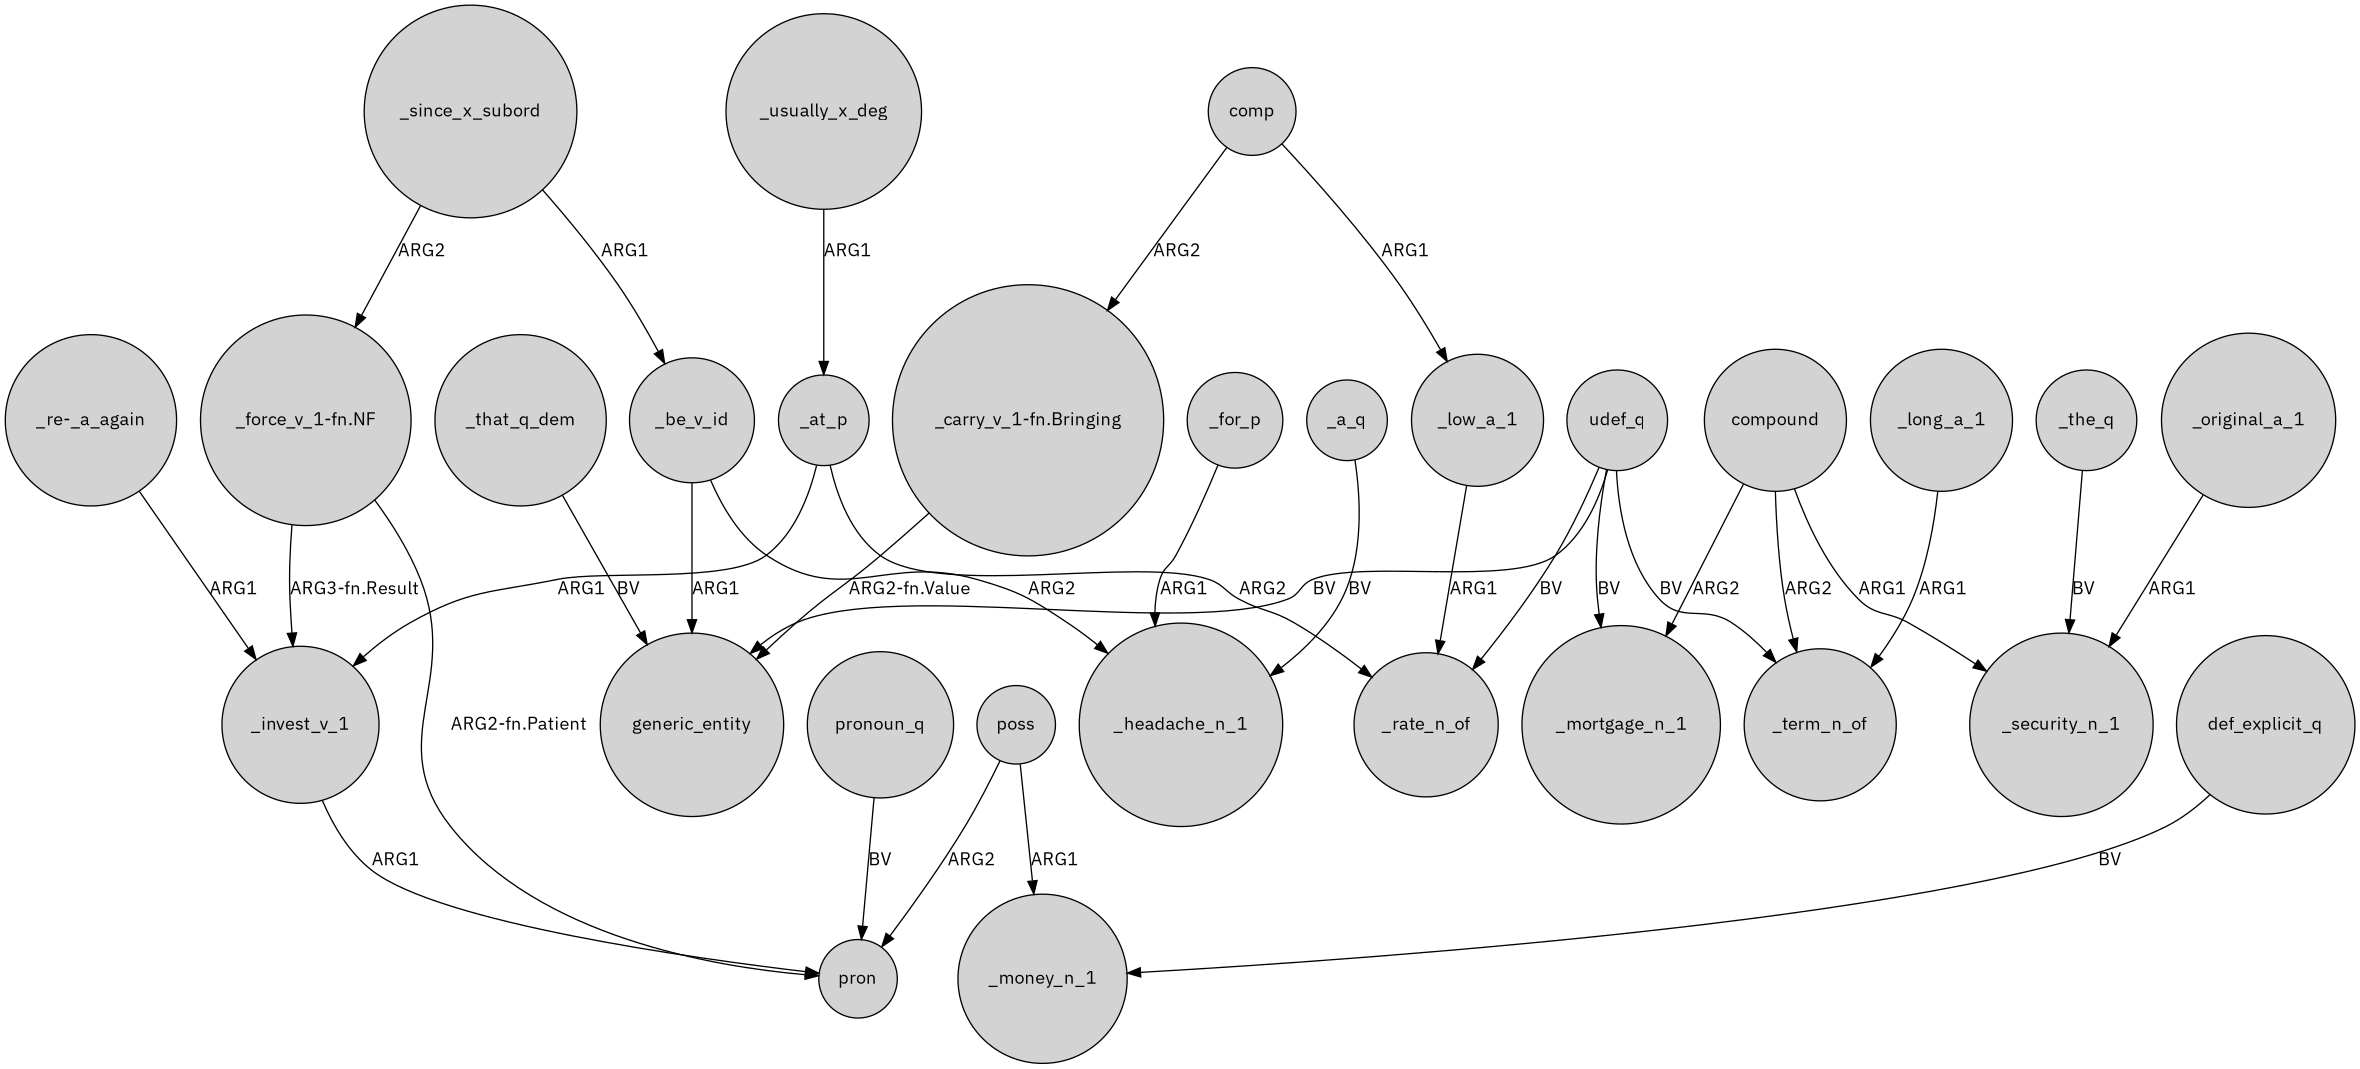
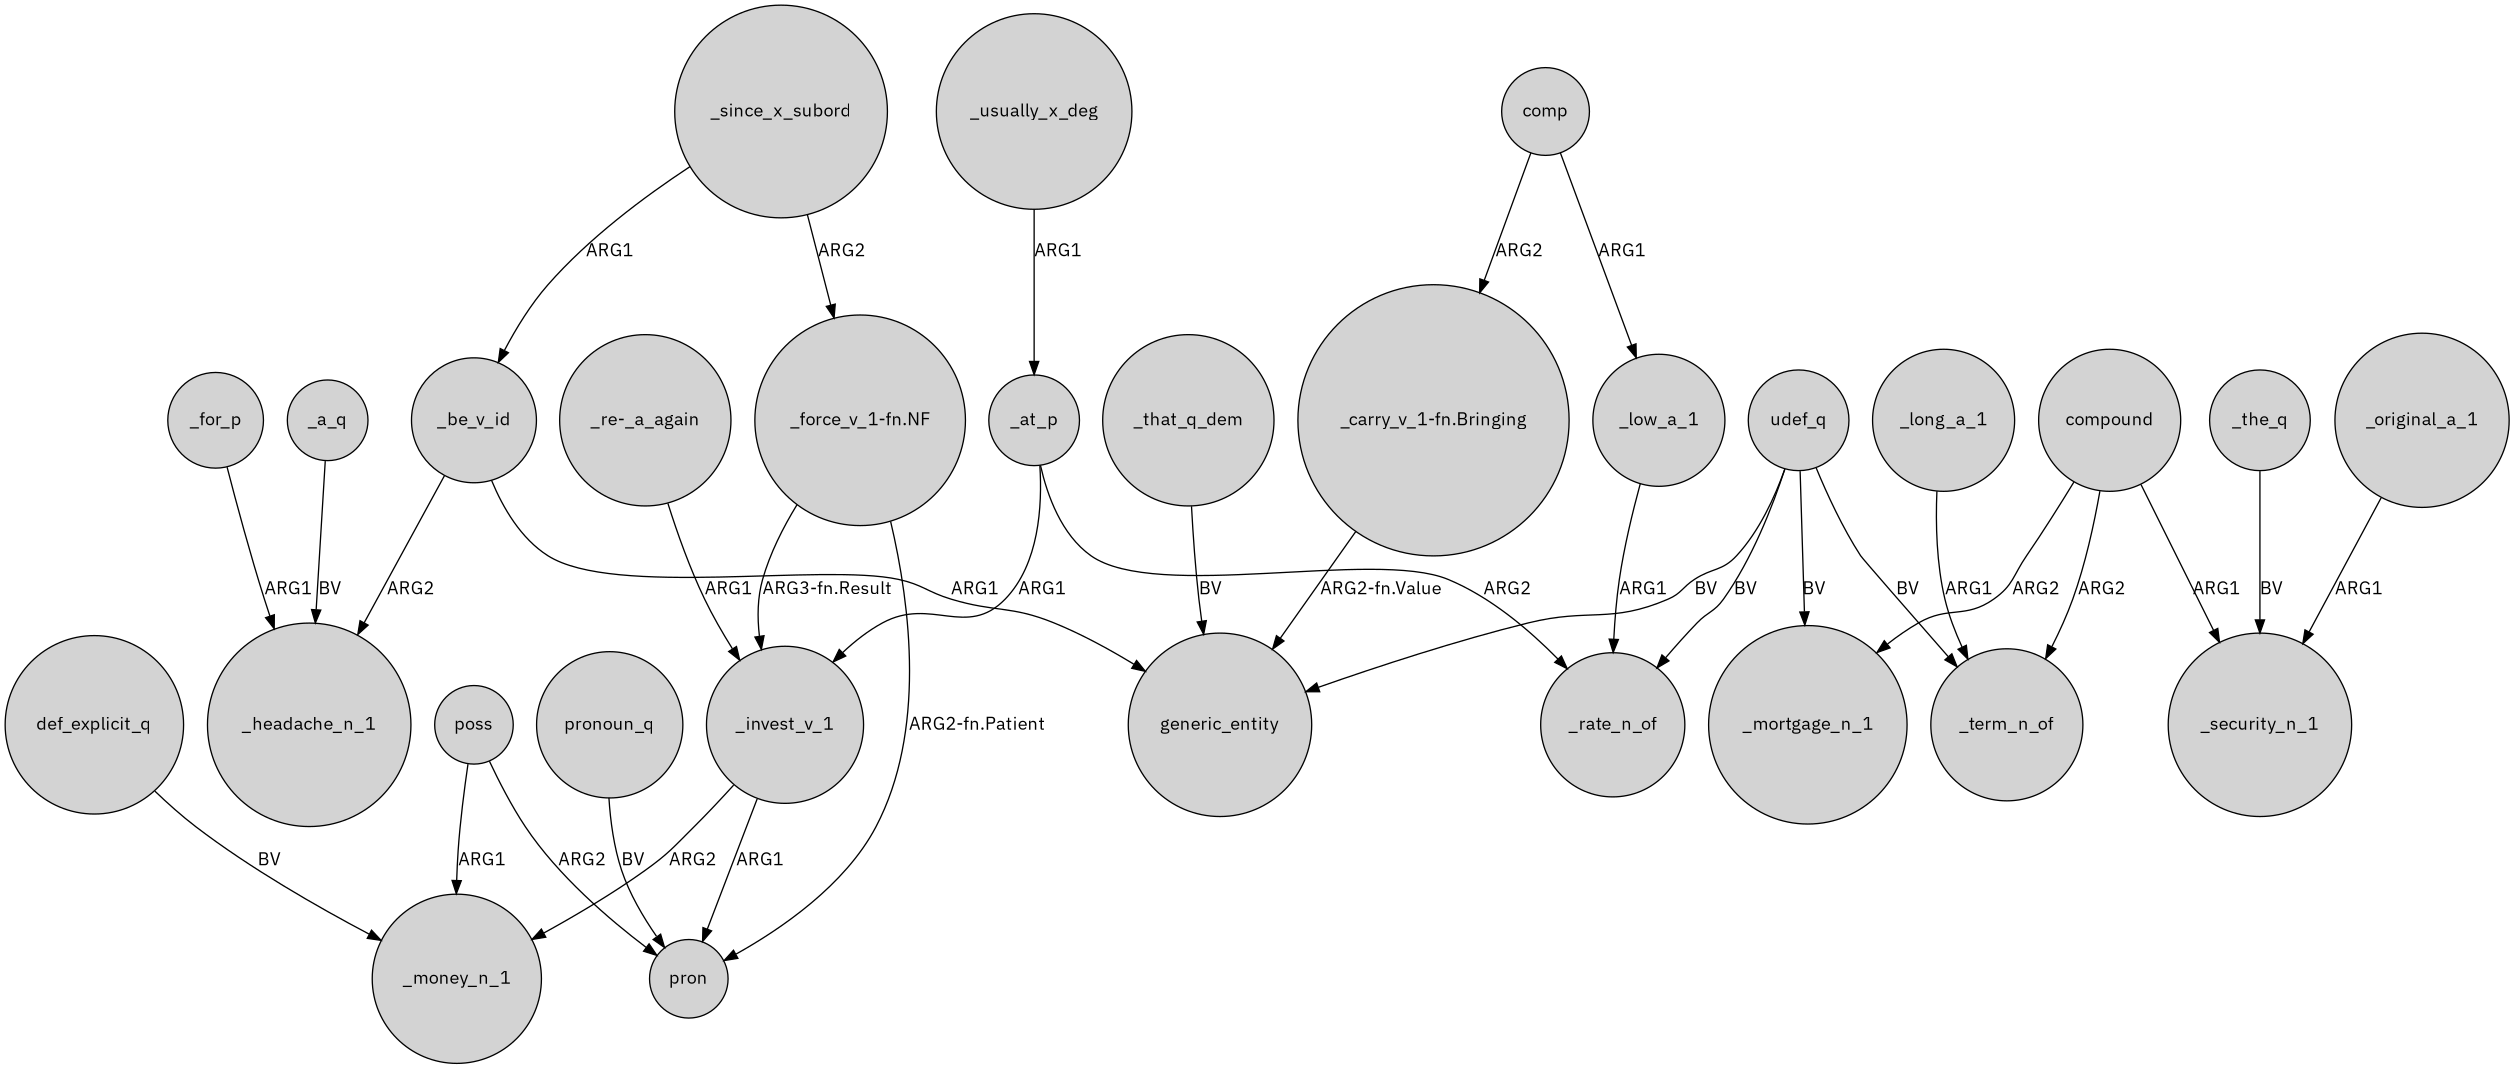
edge "_invest_v_1" -> "_money_n_1": added, label "ARG2"
